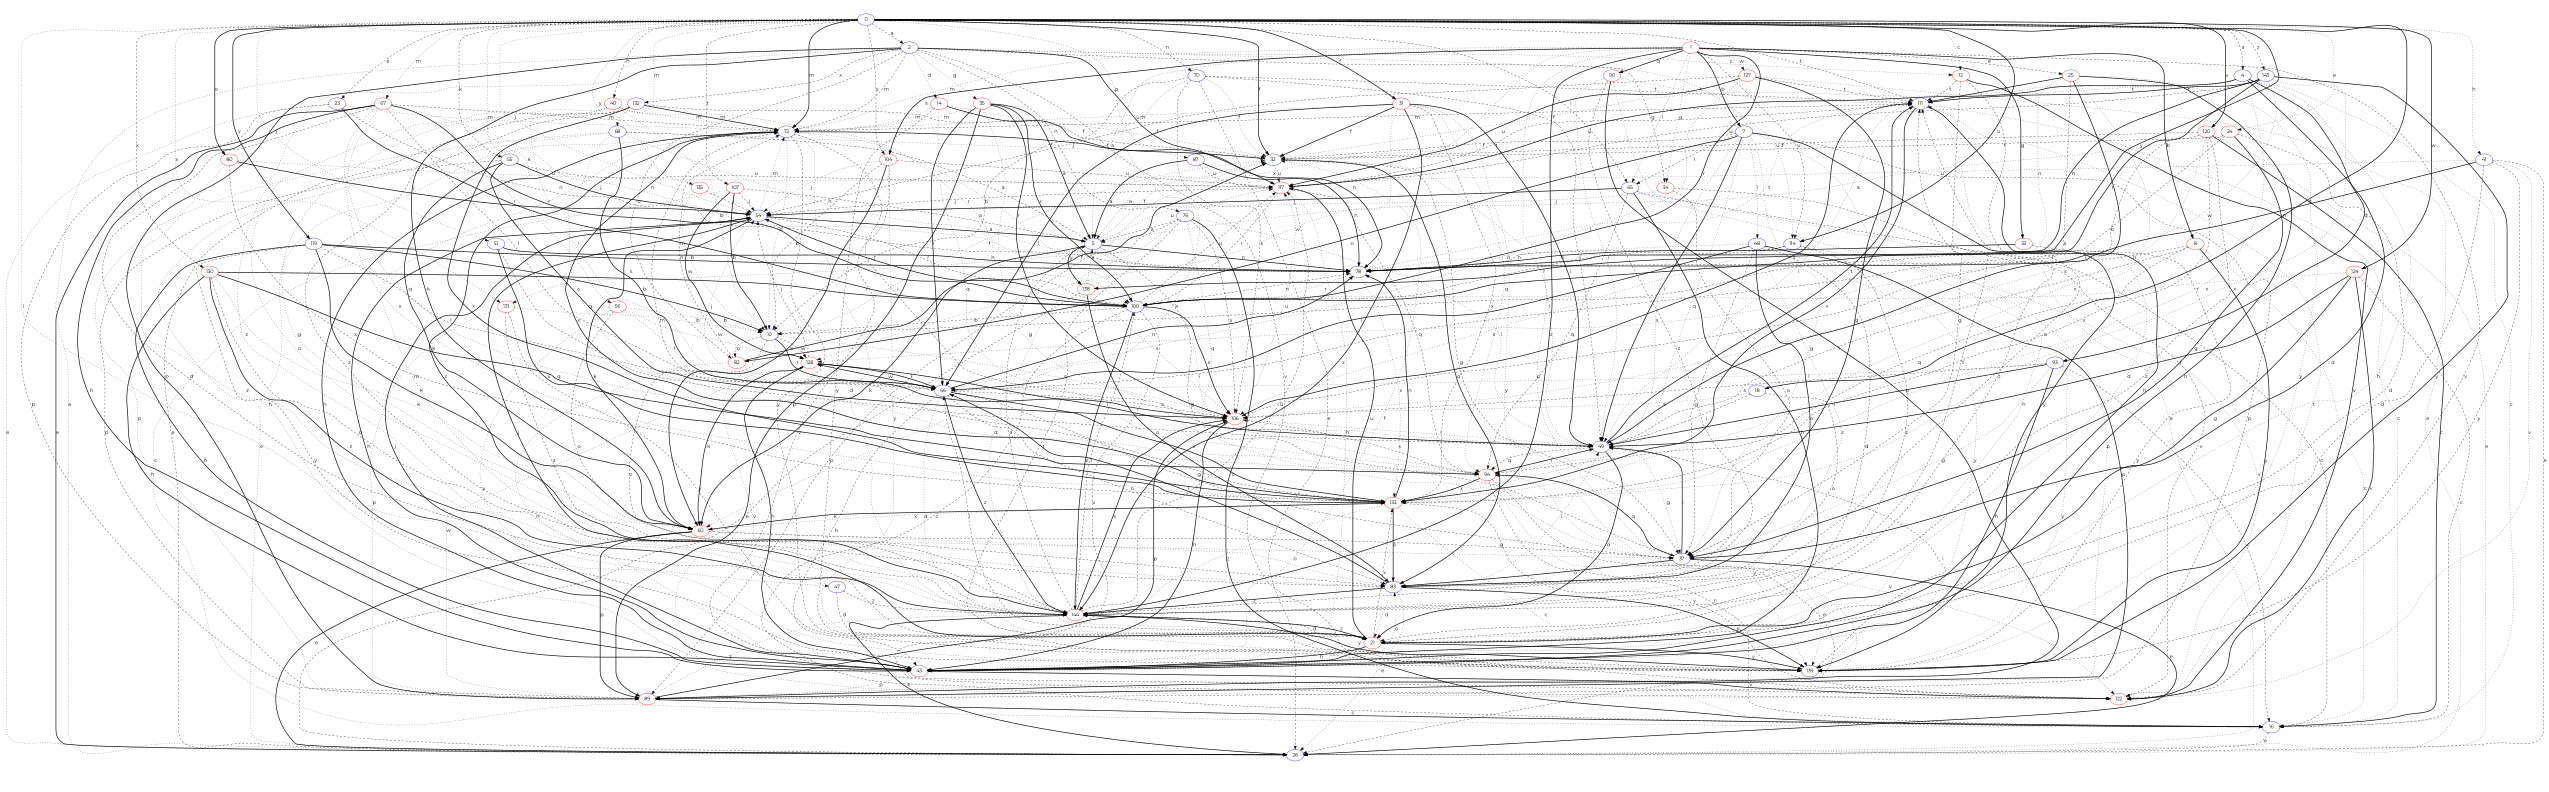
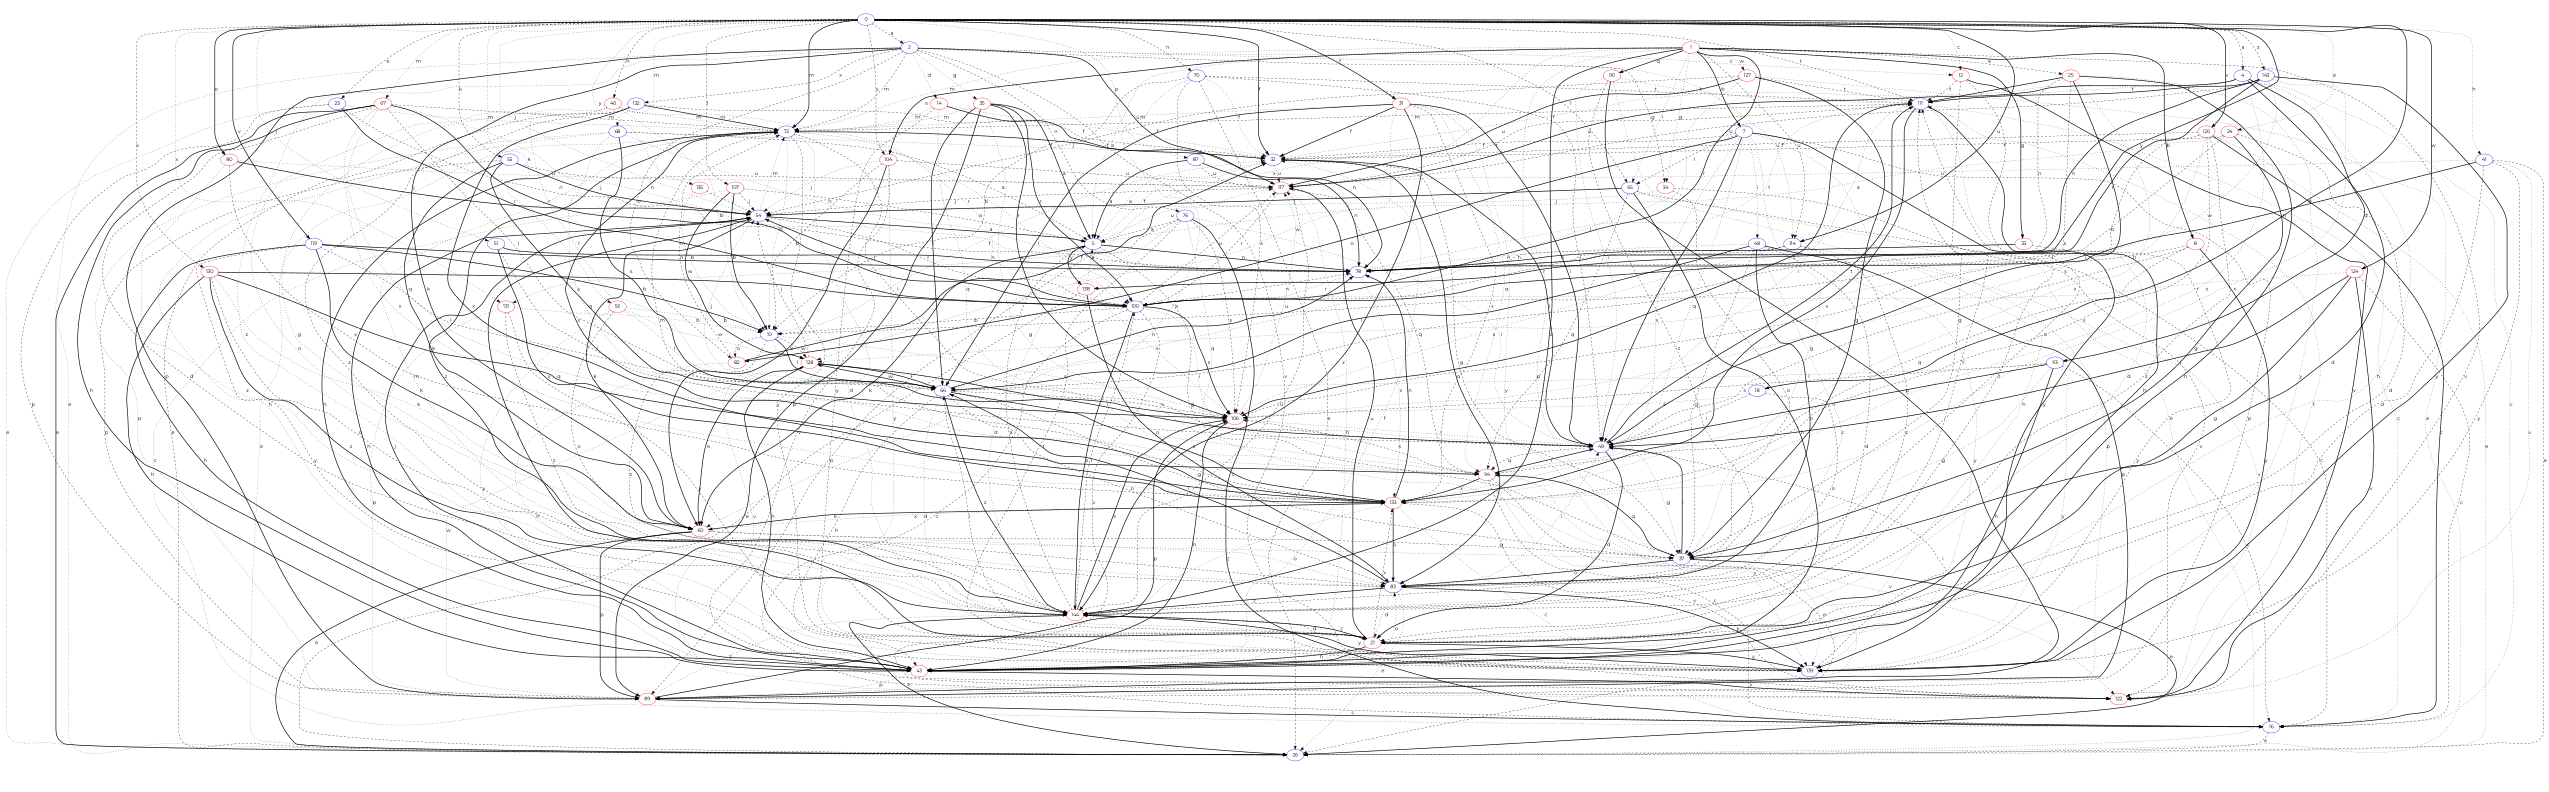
edge "32" -> "49": style dotted -> bold
edge "25" -> "78": style dotted -> dashed
edge "8" -> "16": removed, label "c"
node "47": removed
